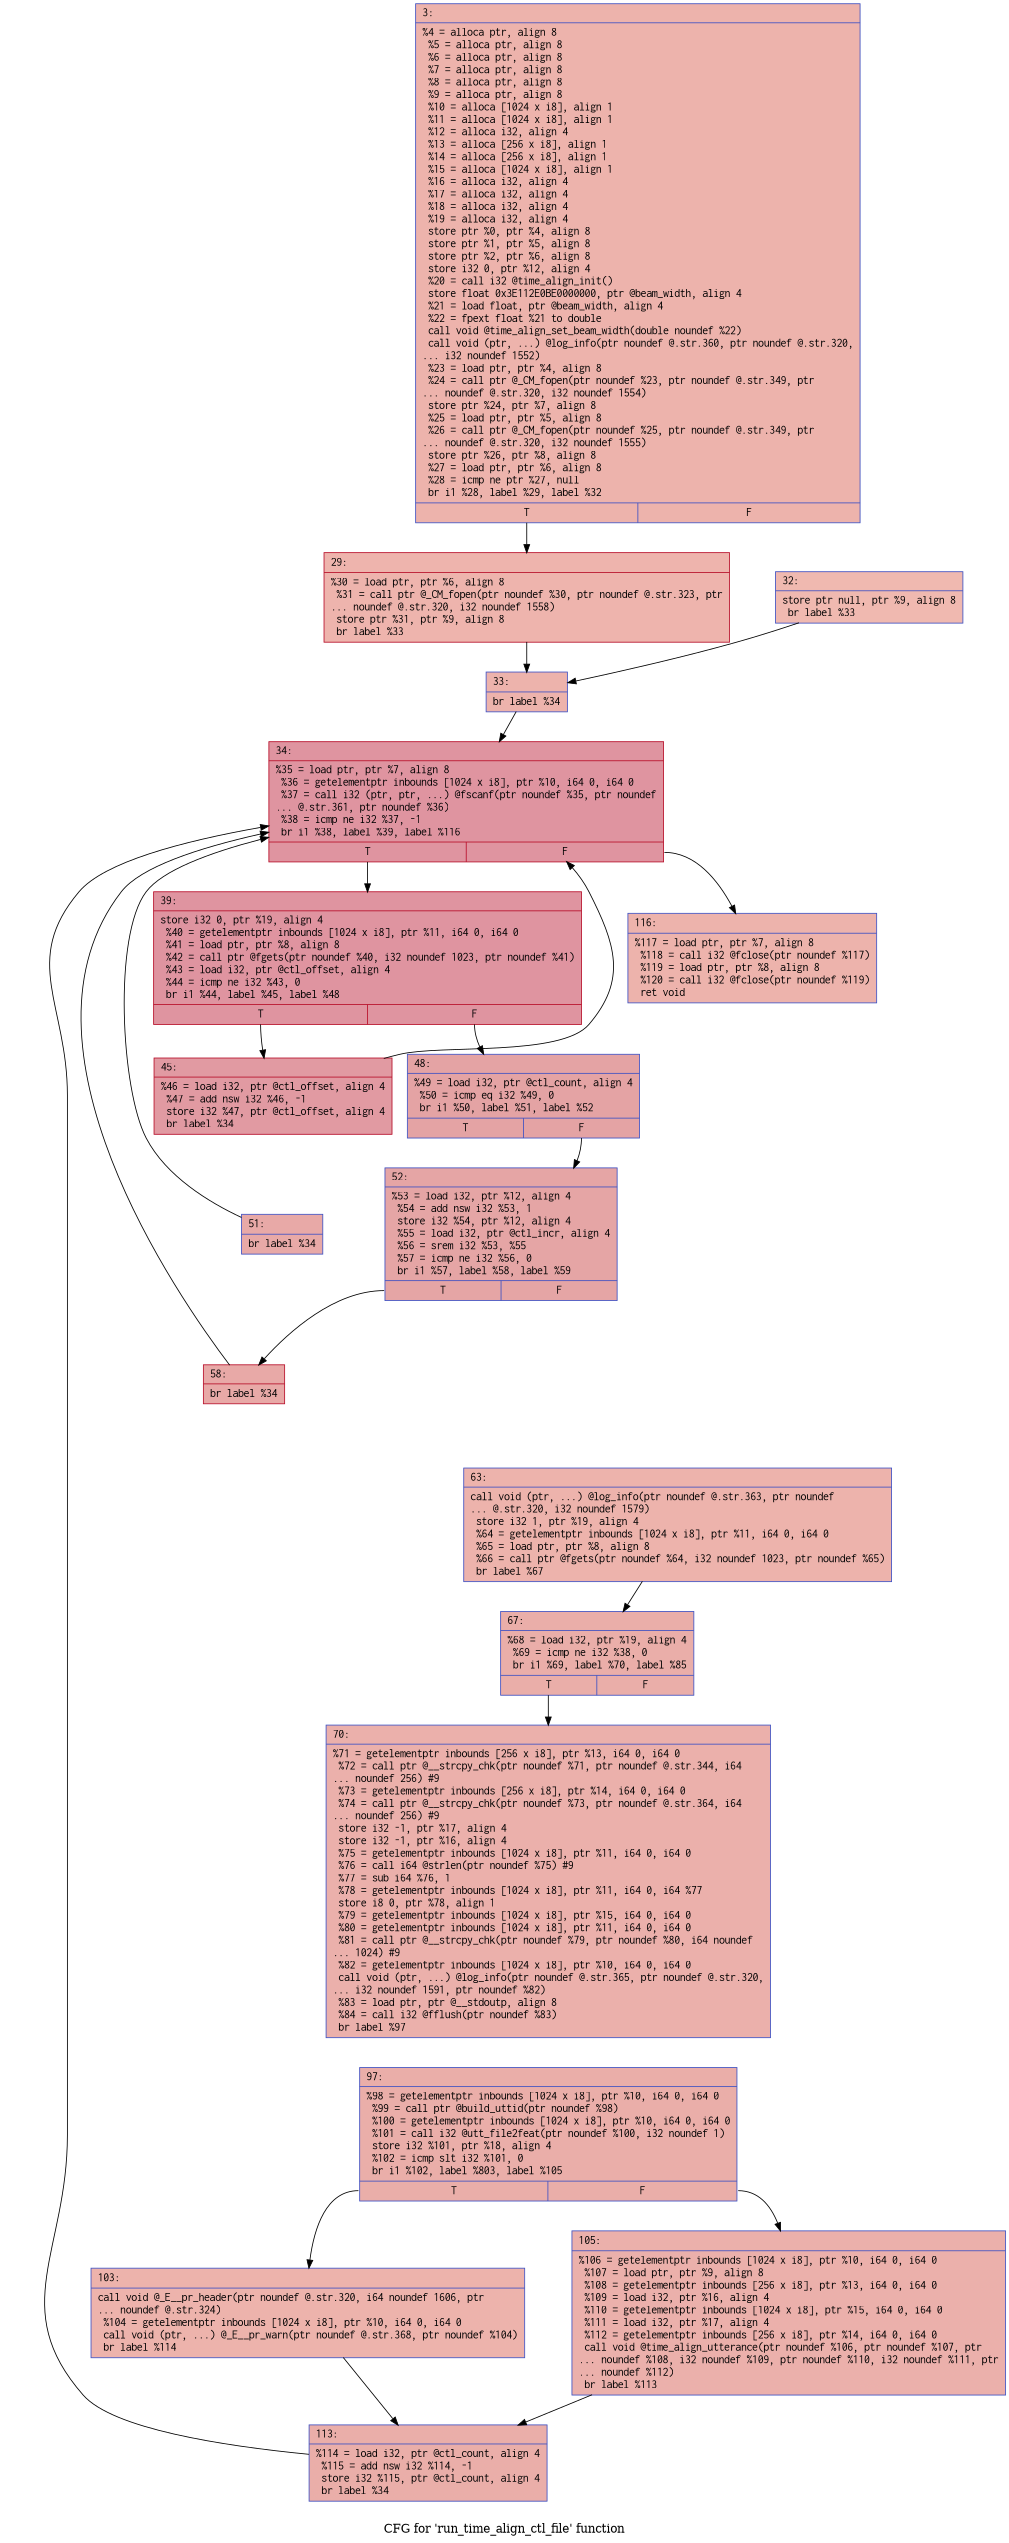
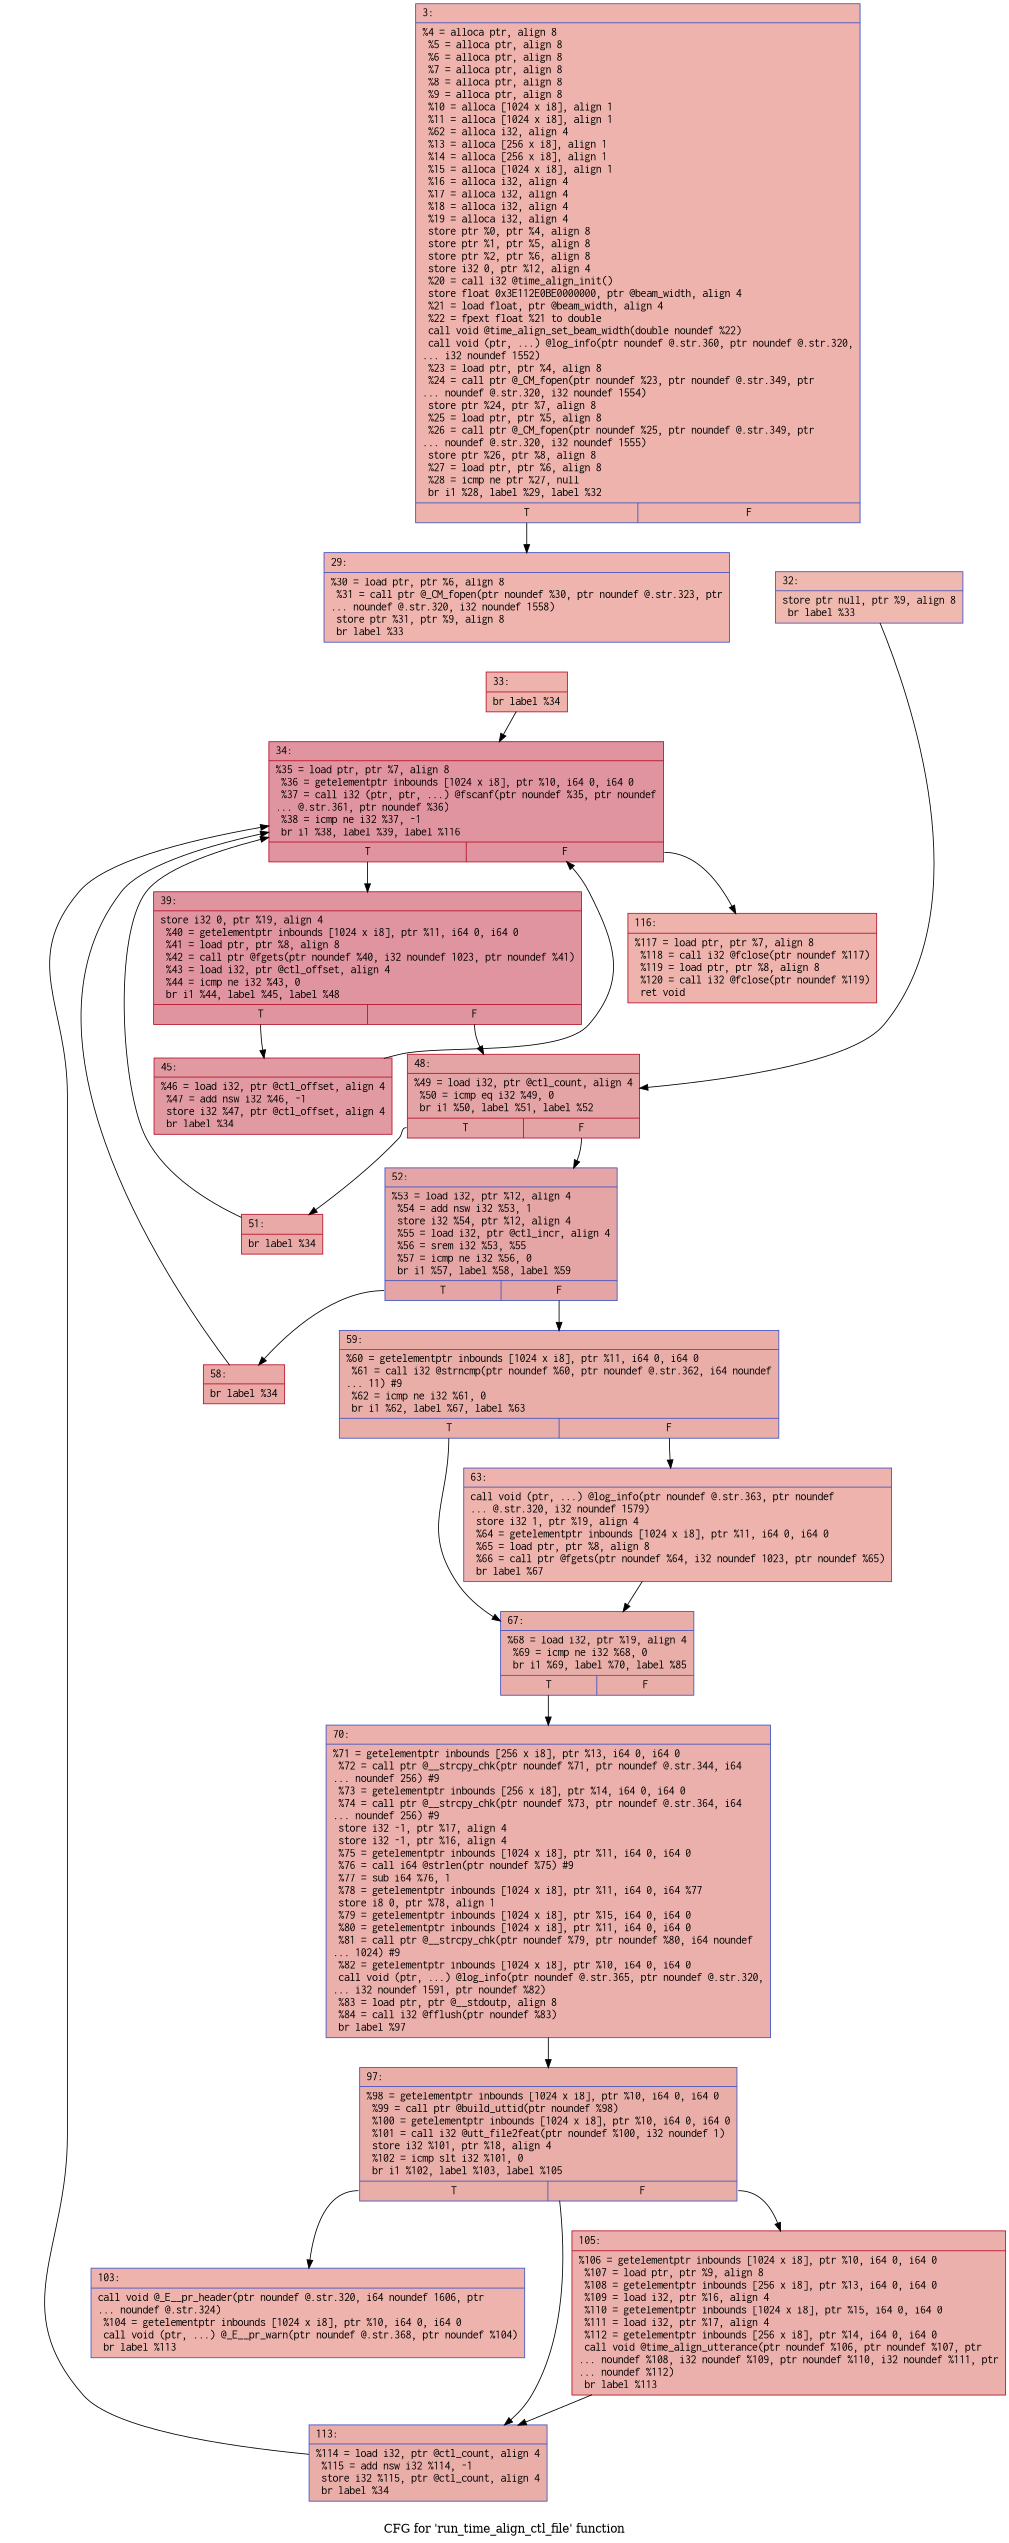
node "3:": text "%12 = alloca i32, align 4" -> "%62 = alloca i32, align 4"
node "29:": color #b70d28ff -> #3d50c3ff
edge "29:" -> "33:": removed
edge "32:" -> "33:": now "32:" -> "48:"
node "33:": color #3d50c3ff -> #b70d28ff
node "116:": color #3d50c3ff -> #b70d28ff
node "48:": color #3d50c3ff -> #b70d28ff
edge "48:" -> "51:": added
node "51:": color #3d50c3ff -> #b70d28ff
node "59:": added
node "67:": text "%69 = icmp ne i32 %38, 0" -> "%69 = icmp ne i32 %68, 0"
edge "70:" -> "97:": added
node "97:": text "br i1 %102, label %803, label %105" -> "br i1 %102, label %103, label %105"
node "105:": color #3d50c3ff -> #b70d28ff
node "103:": text "br label %114" -> "br label %113"
edge "103:" -> "113:": now "97:" -> "113:"
